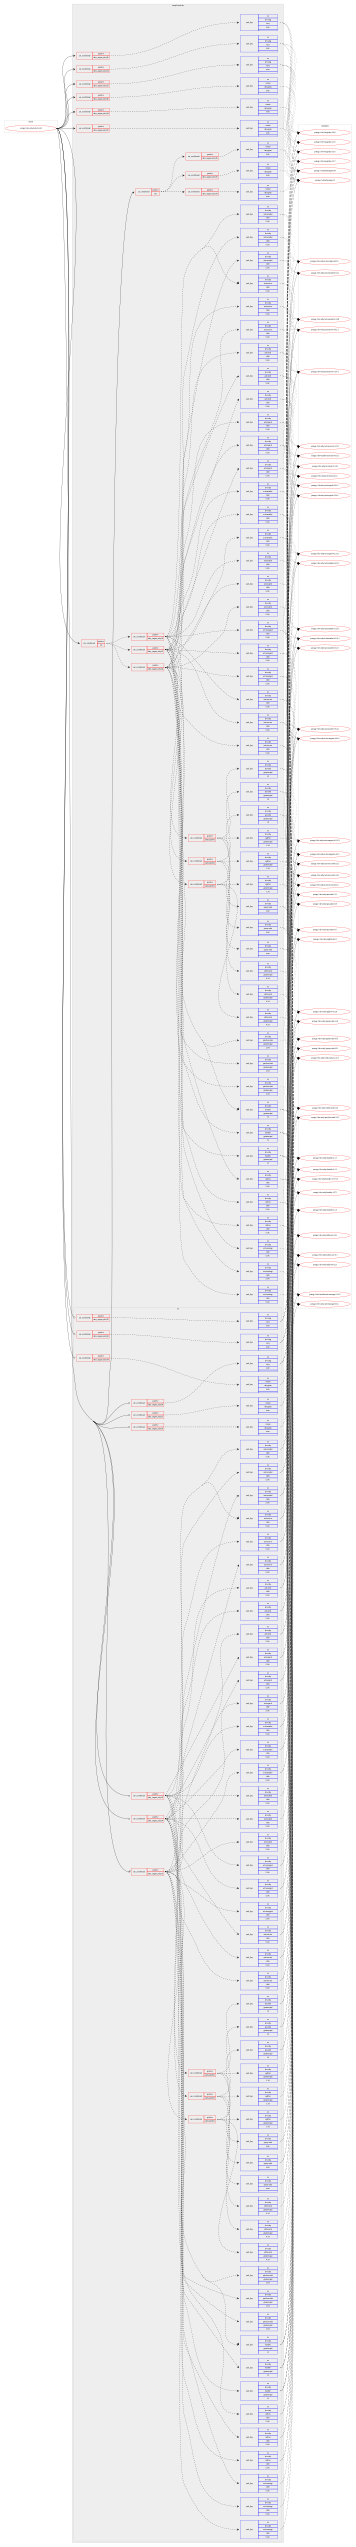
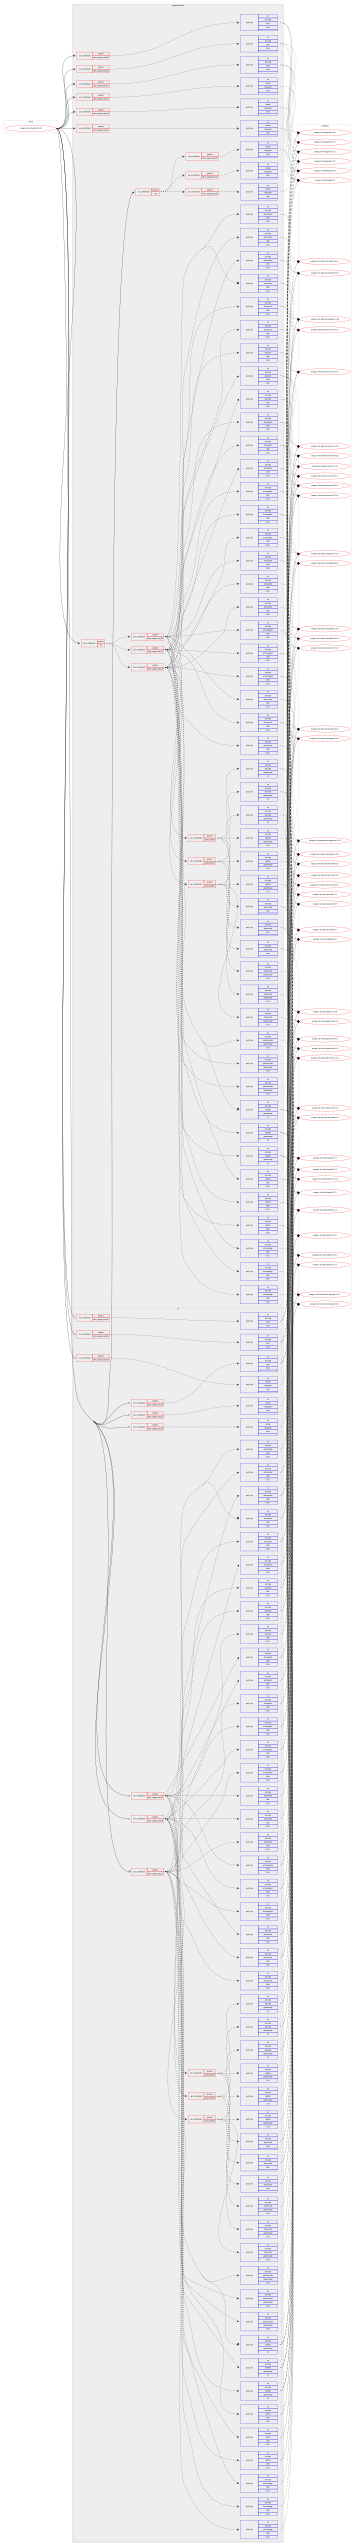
node "portage://dev-ruby/activesupport-4.2.11.1": label "portage://dev-ruby/activesupport-4.2.11.1" -> "portage://dev-portage/activesupport-4.2.11.1"
